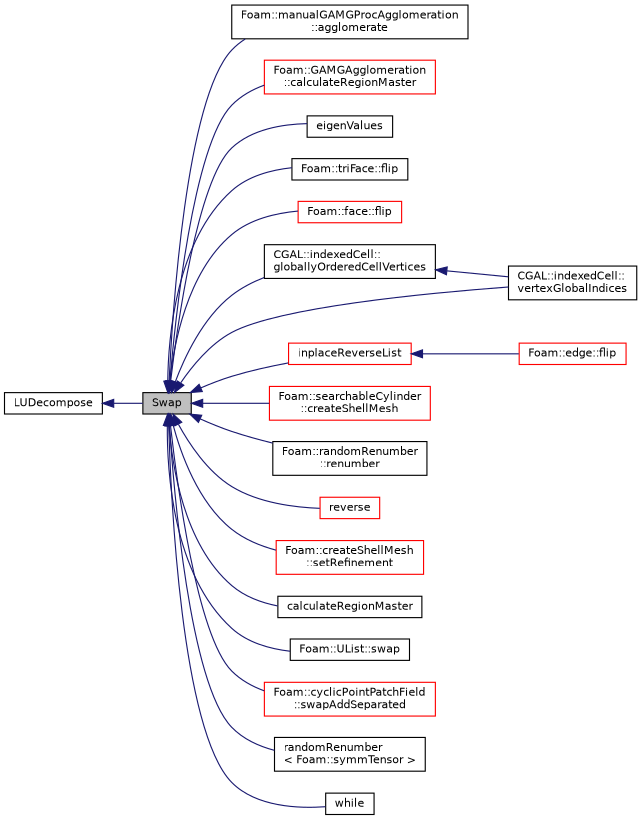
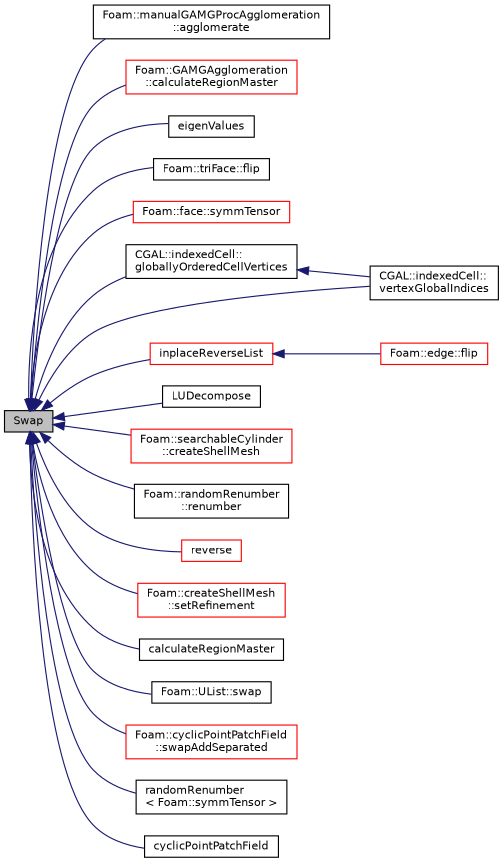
node "Foam::face::flip": label "Foam::face::flip" -> "Foam::face::symmTensor"
edge "Swap" -> "LUDecompose": reversed
node "while": label "while" -> "cyclicPointPatchField"
